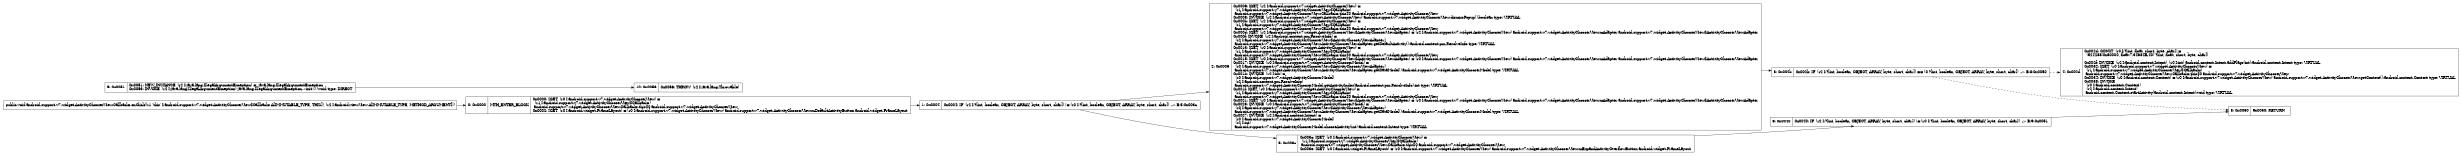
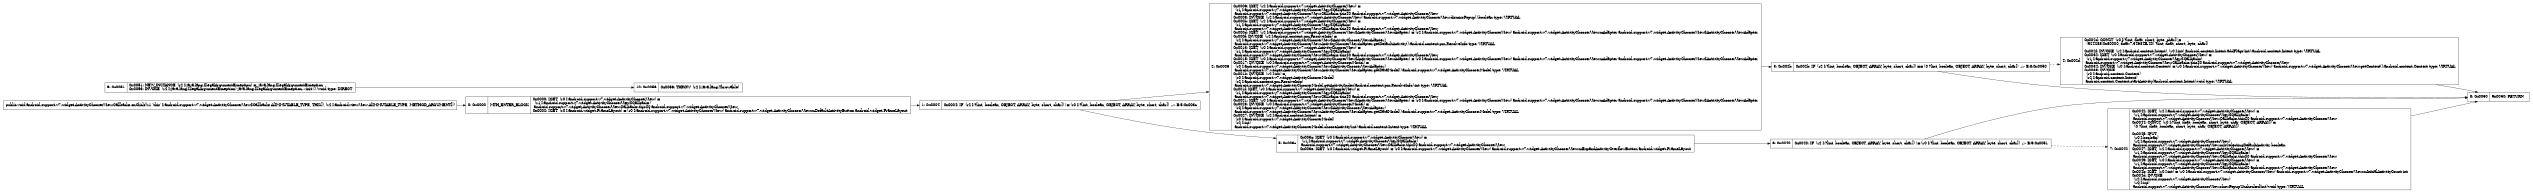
edge "4: 0x002d" -> "8: 0x0050": added
edge "3: 0x002b" -> "8: 0x0050": style dashed -> solid
node "7: 0x0042": added
